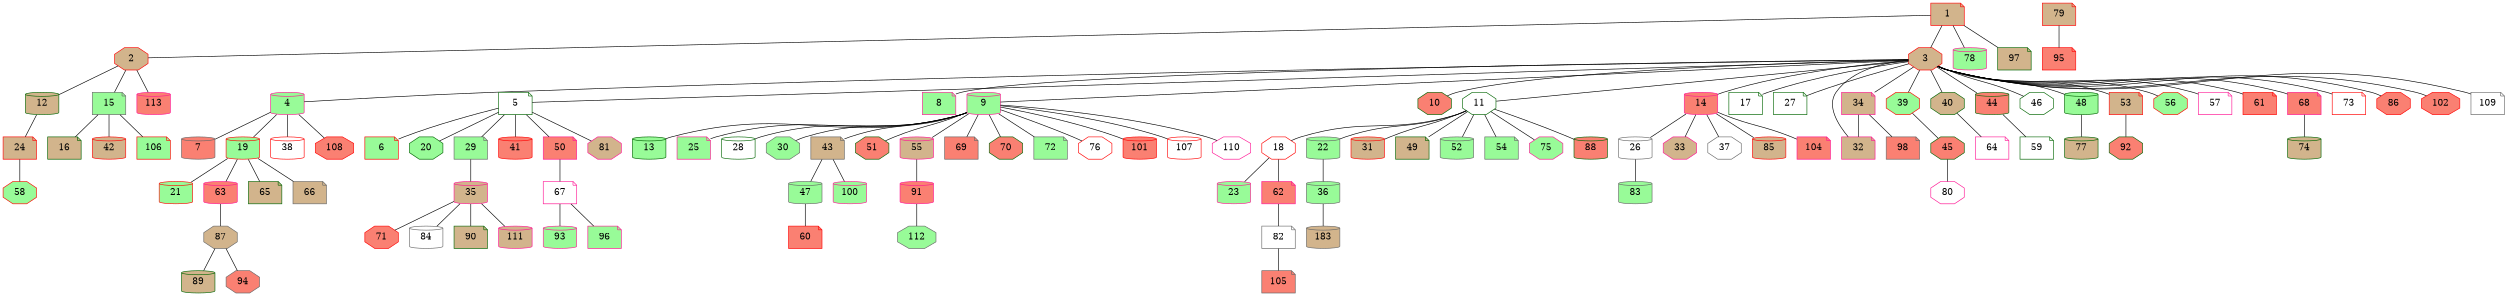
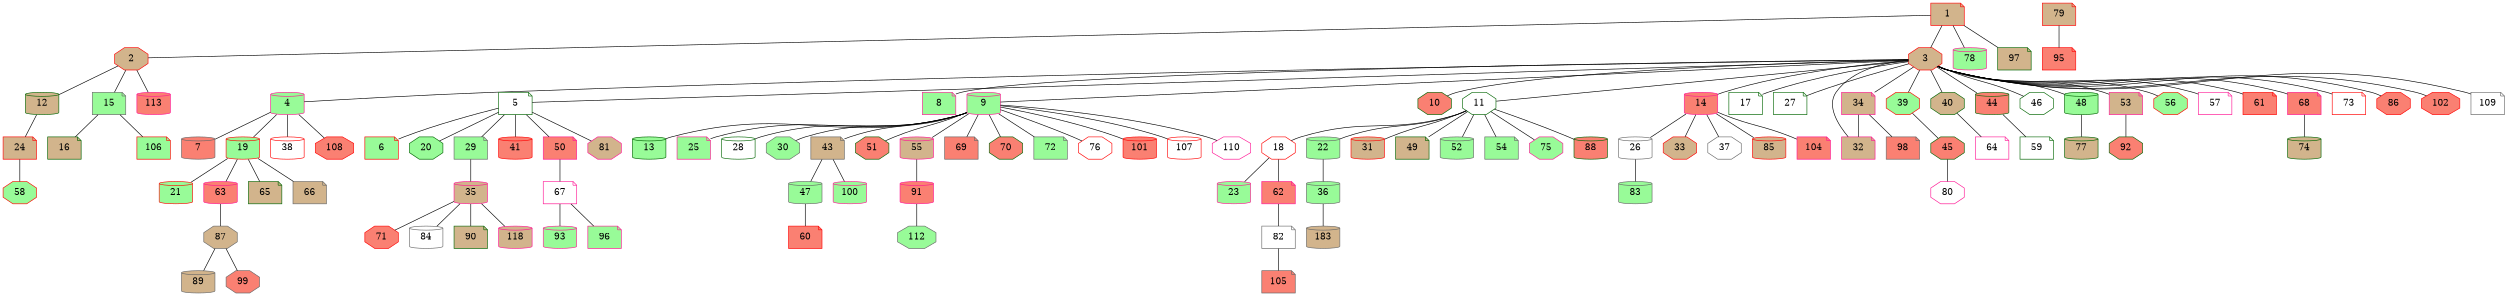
node "53": color red -> deeppink
node "42": removed
node "33": color deeppink -> red
node "111": label "111" -> "118"
node "89": color darkgreen -> gray40
node "94": label "94" -> "99"
